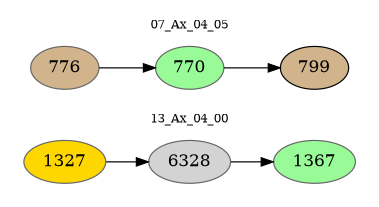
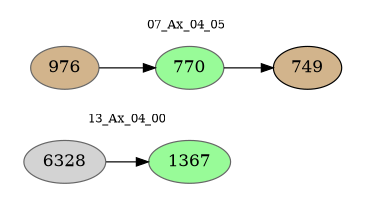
node "776": label "776" -> "976"
node "799": label "799" -> "749"
node "1327": removed
